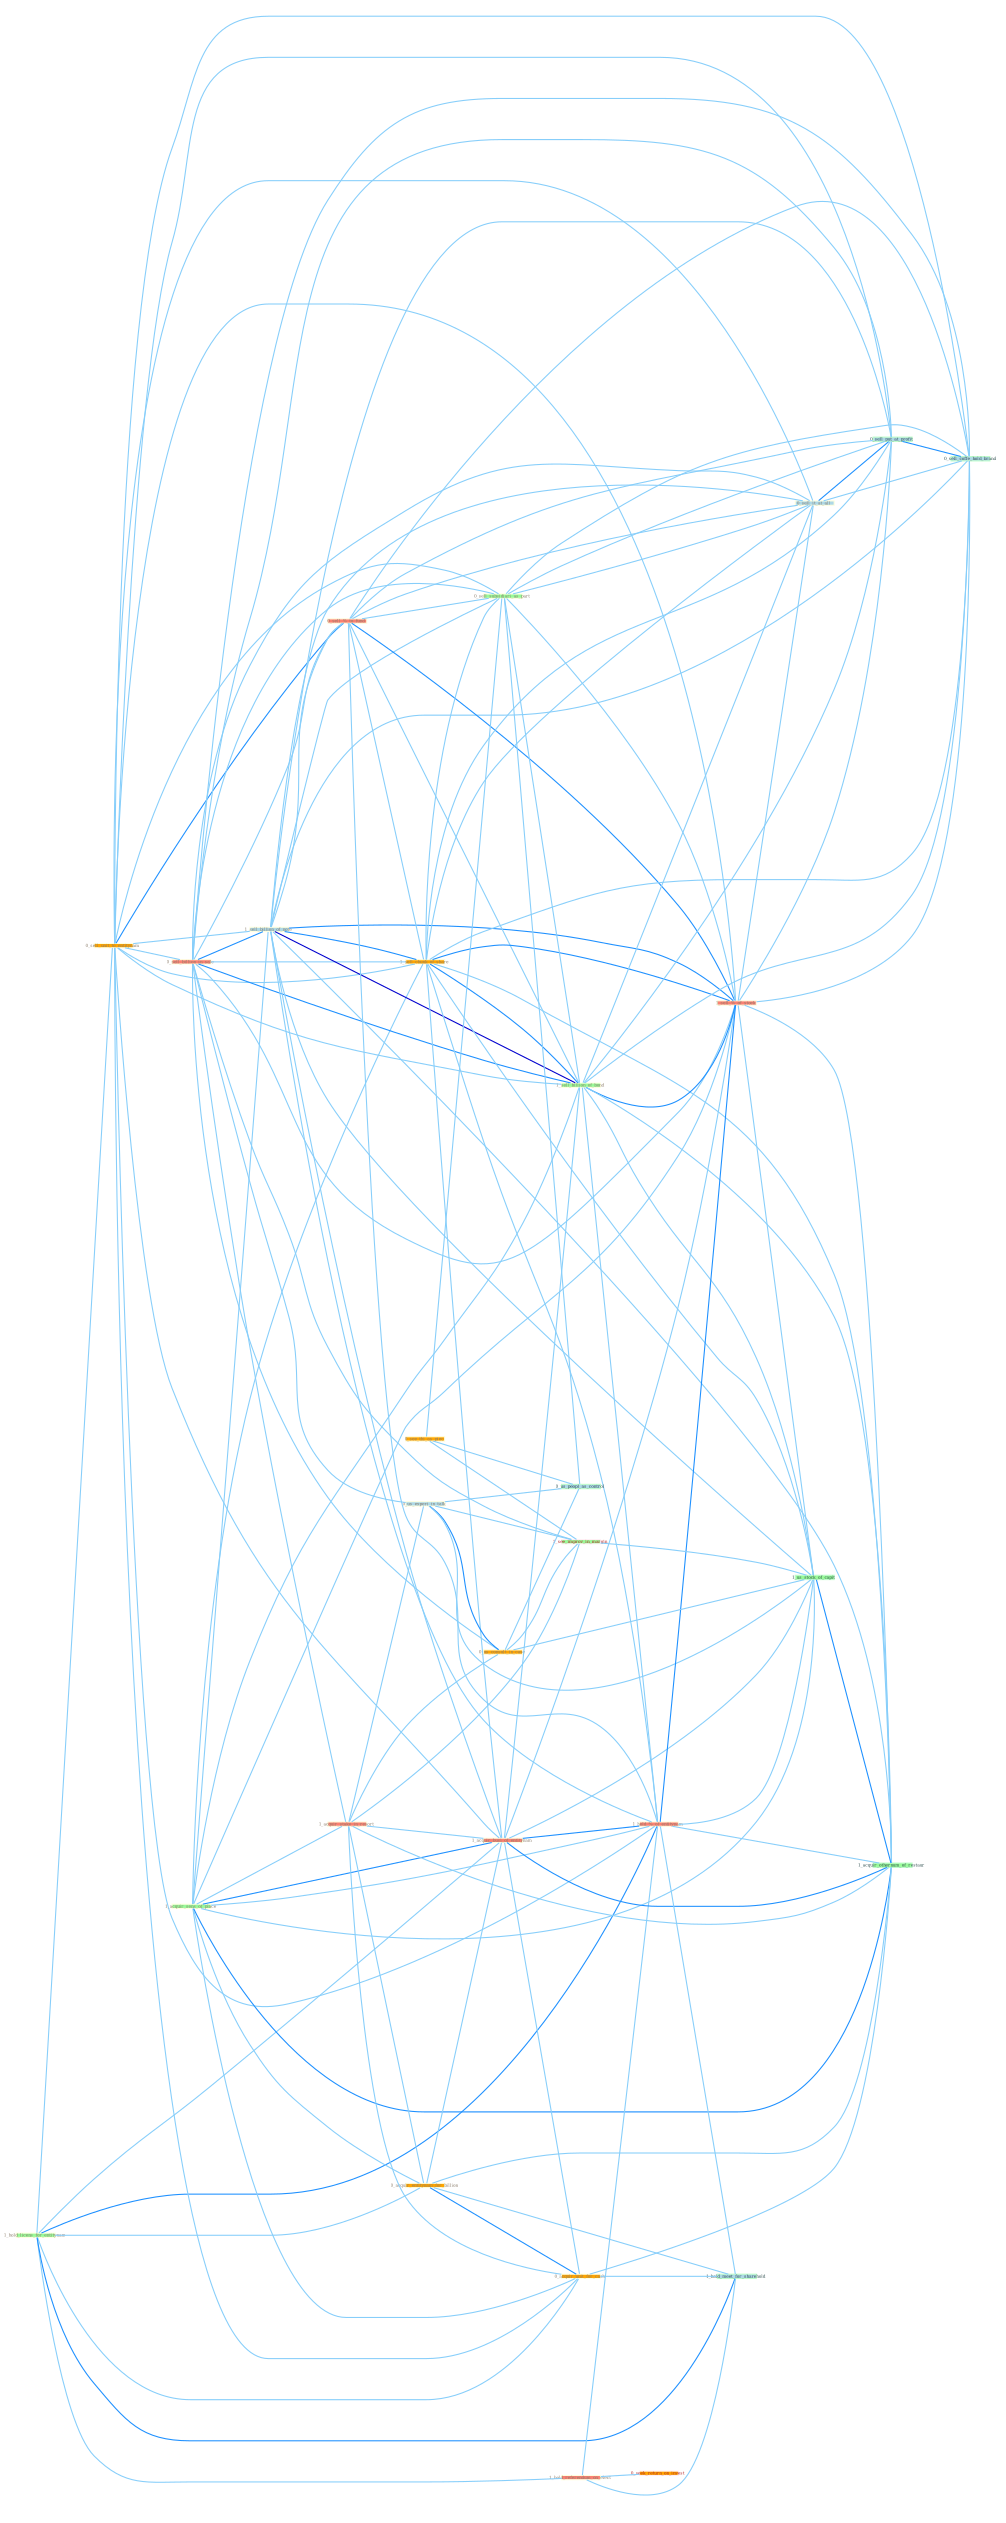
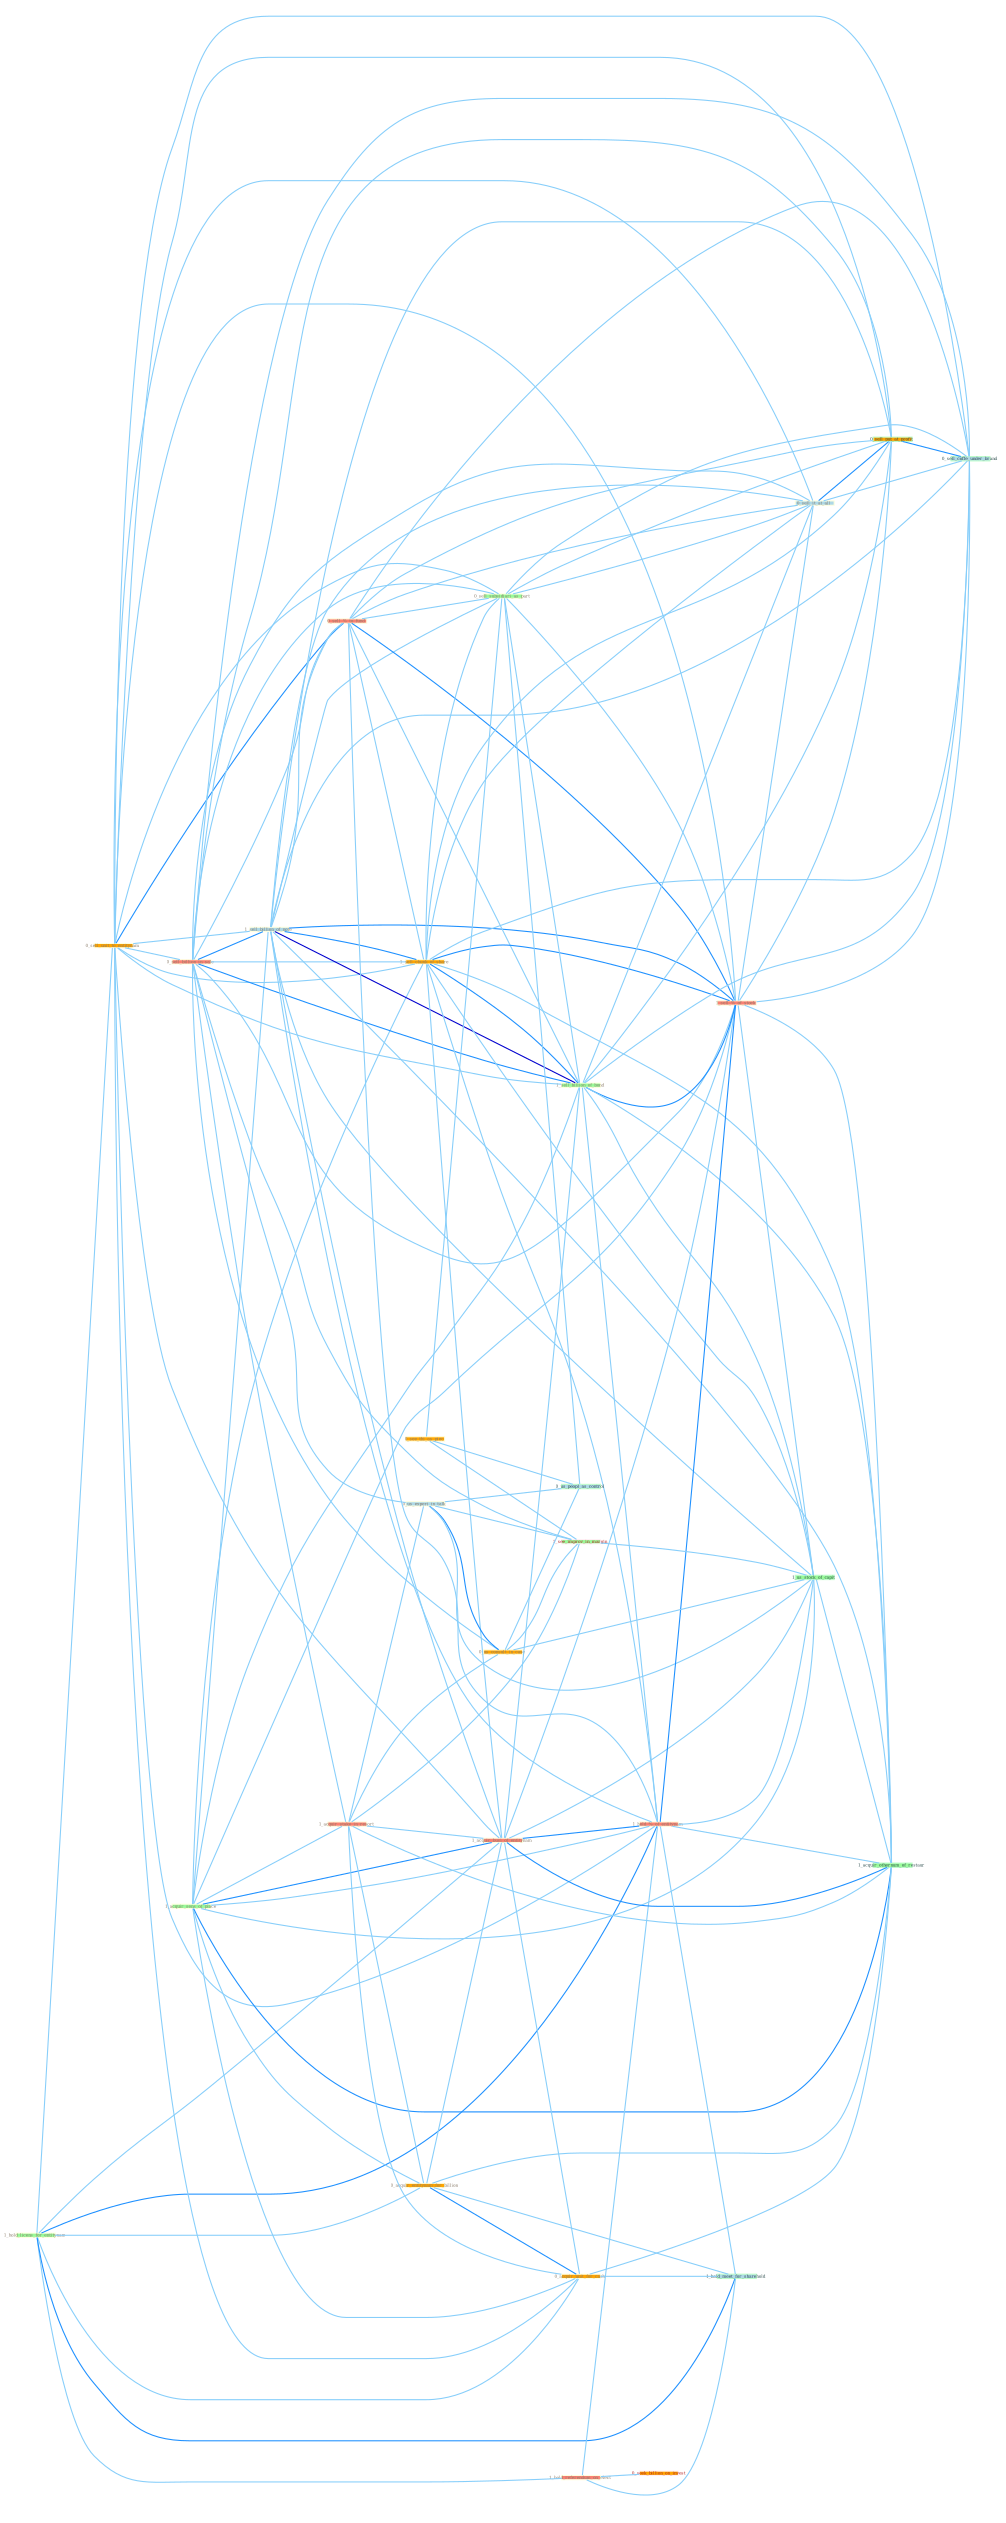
node "0_sell_put_at_profit": fillcolor lightblue -> orange
node "0_sell_coffe_hold_brand": label "0_sell_coffe_hold_brand" -> "0_sell_coffe_under_brand"
edge "1_us_stock_of_capit" -- "1_acquir_othernum_of_restaur": color #1e90ff -> #87cefa
node "0_seek_return_on_invest": label "0_seek_return_on_invest" -> "0_seek_billion_on_invest"
